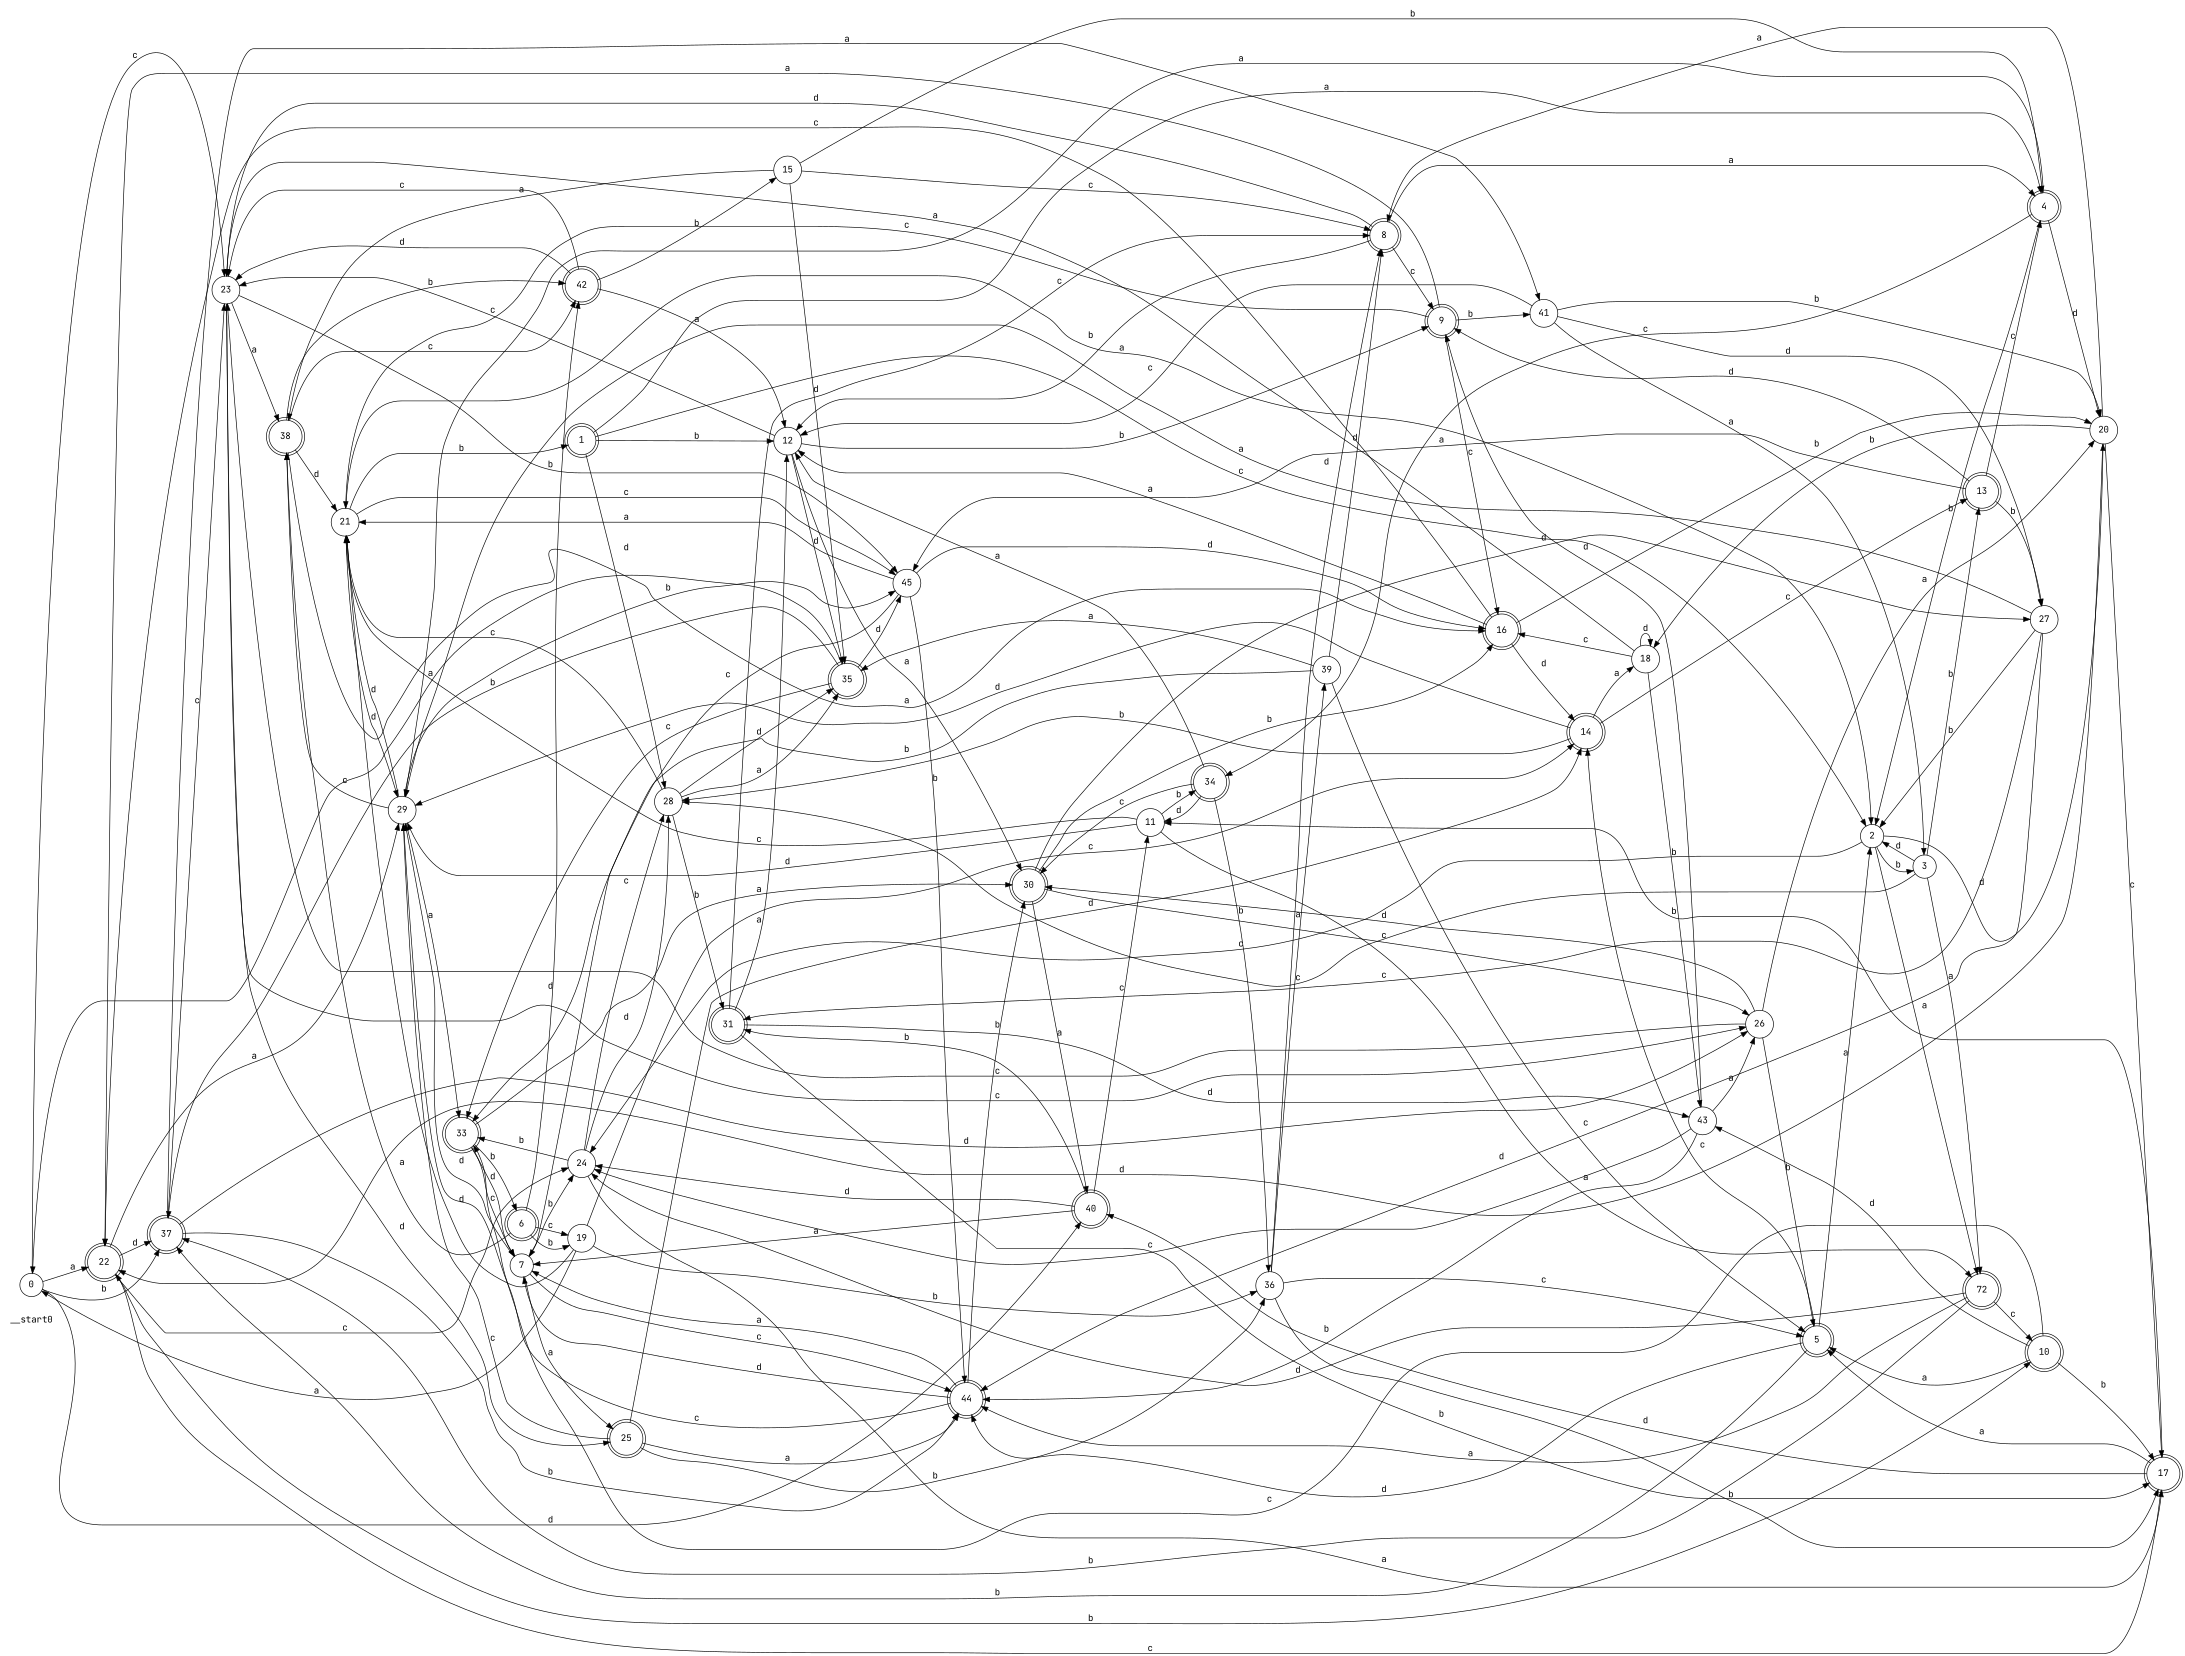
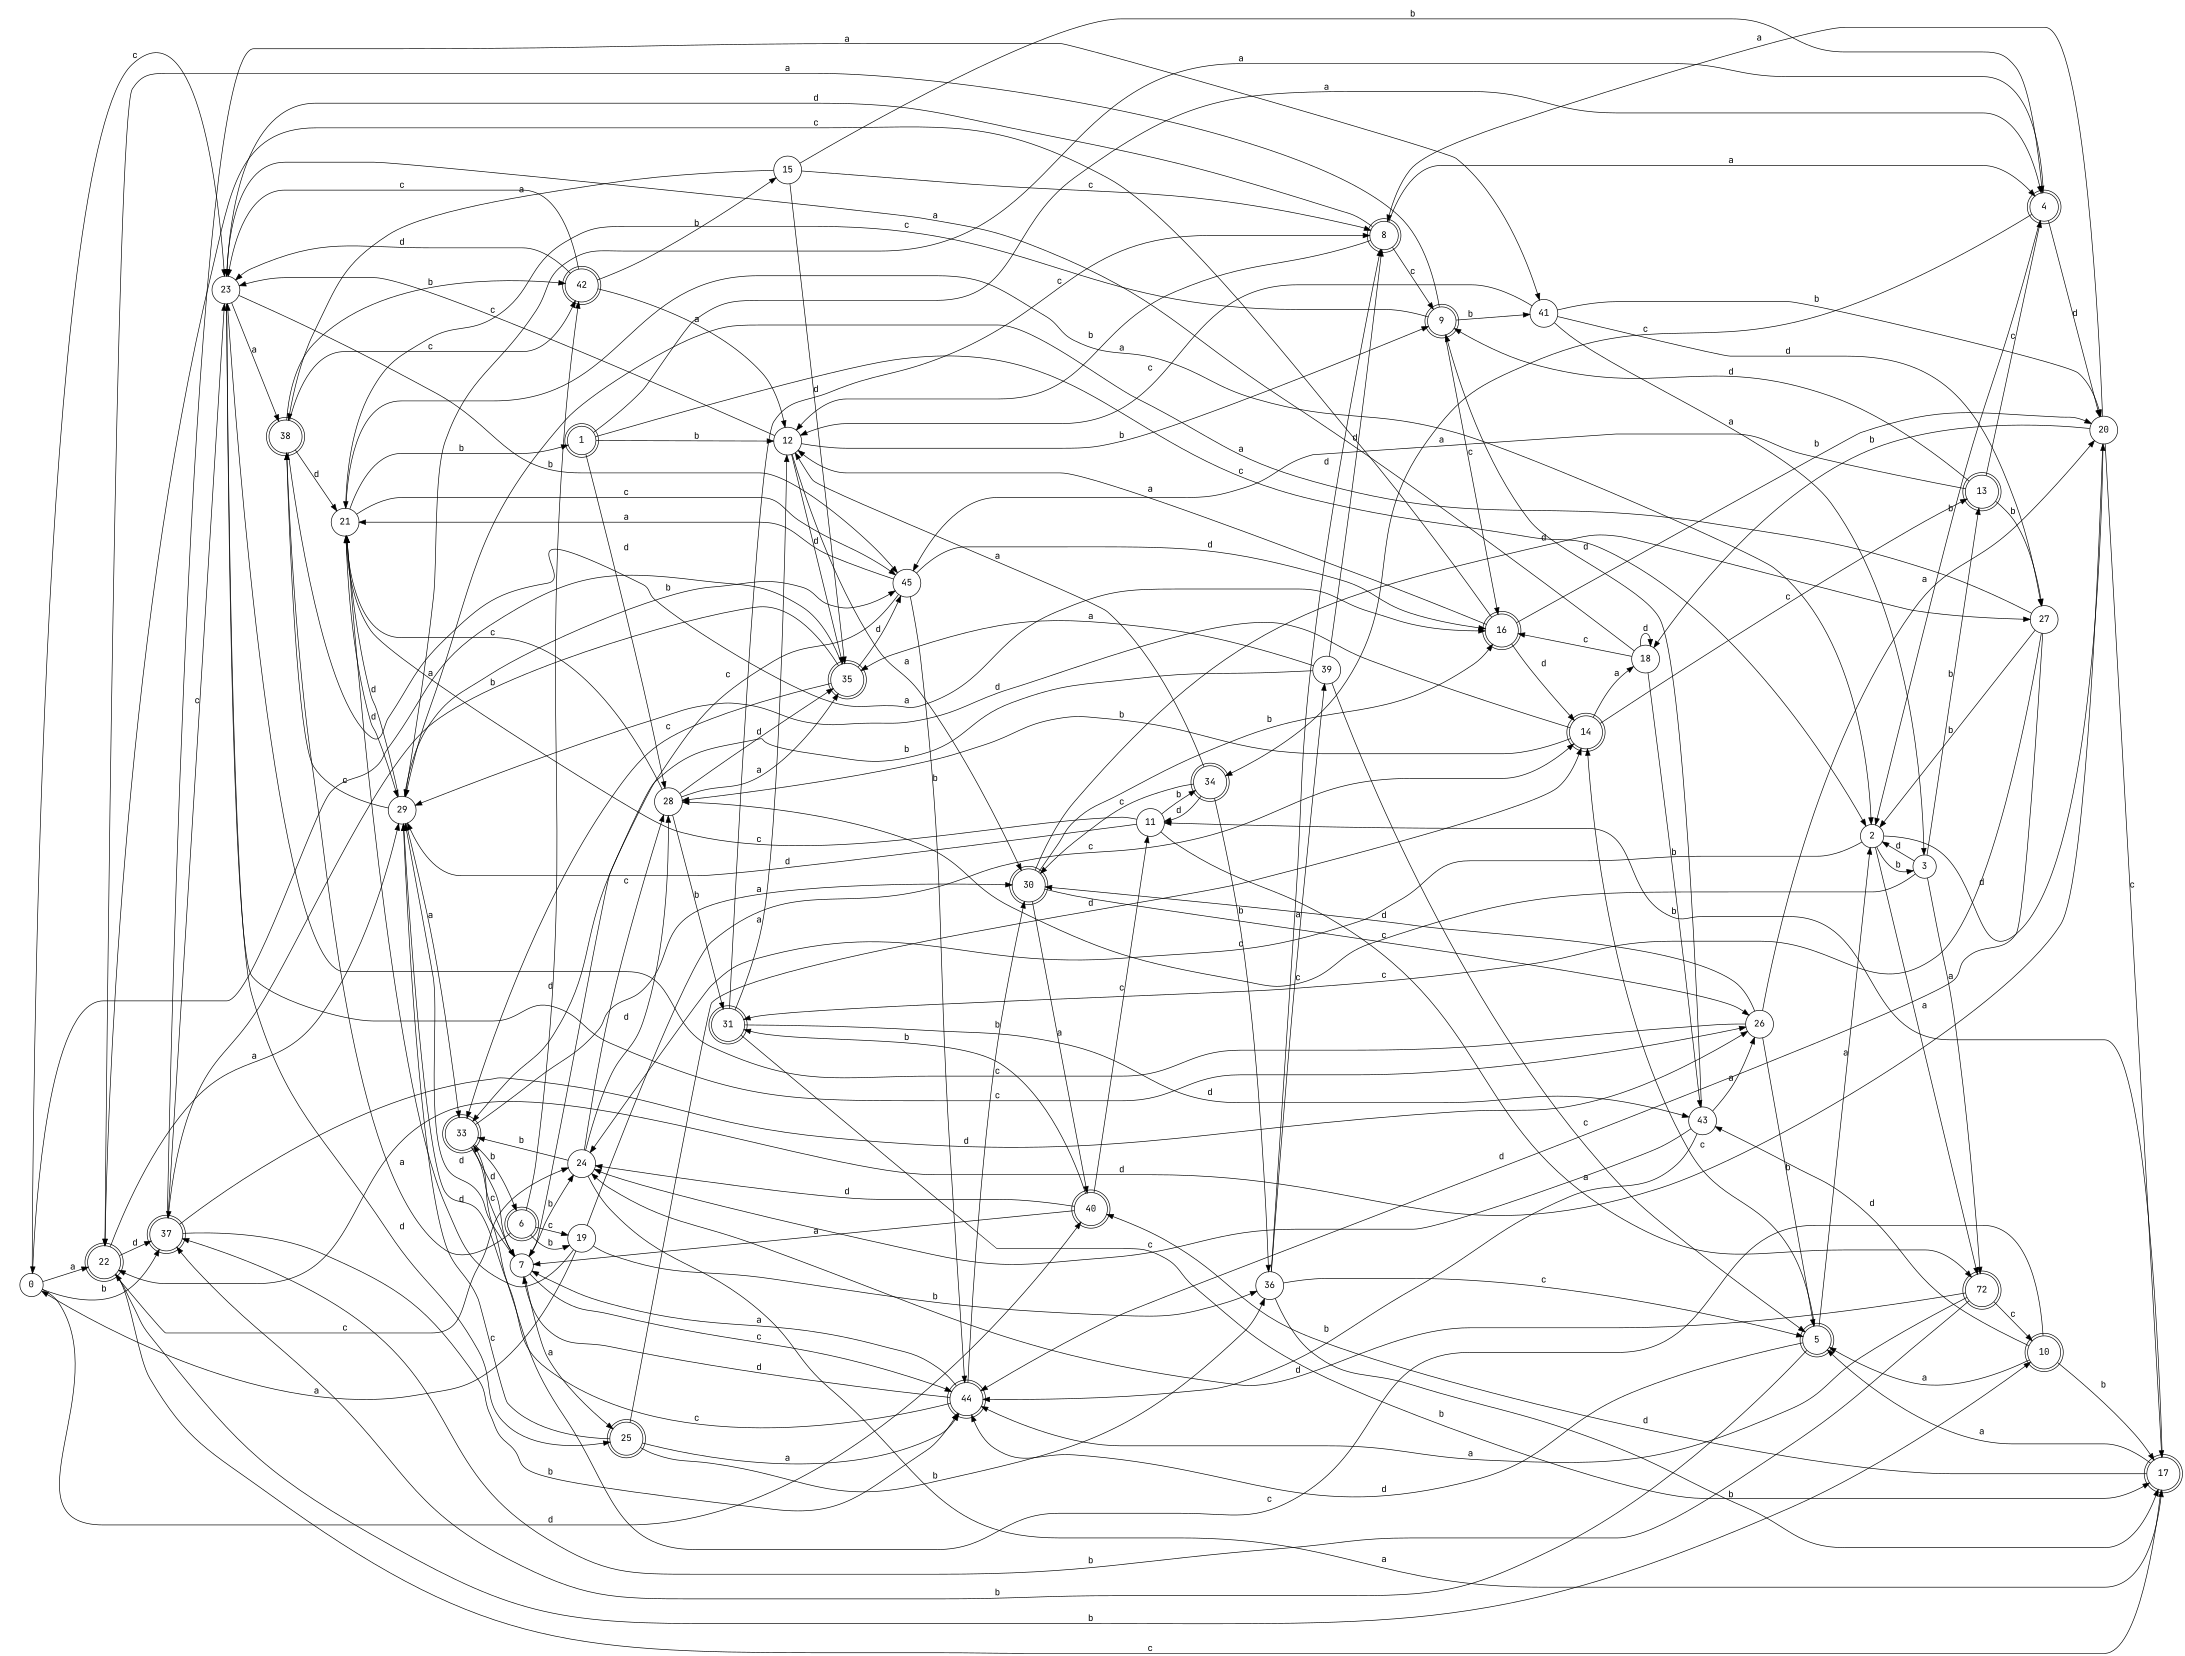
node "__start0": removed
